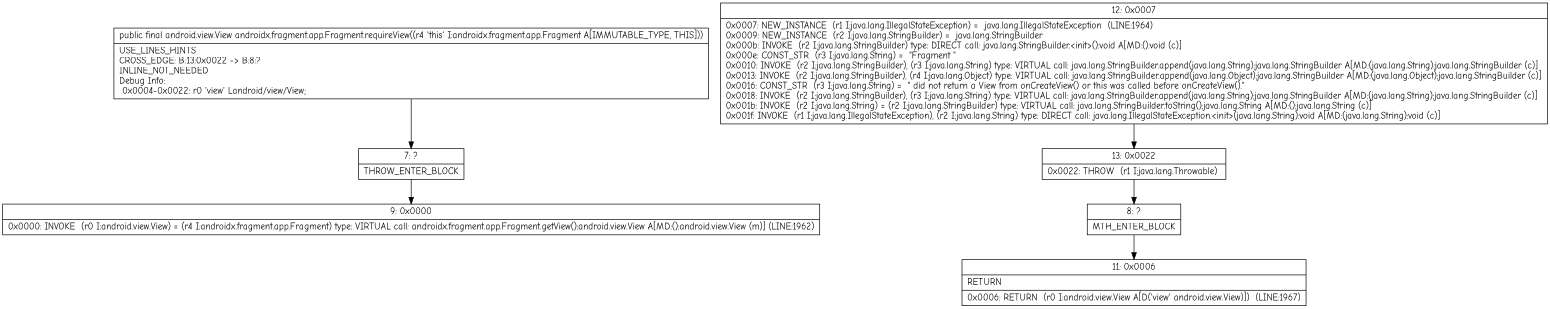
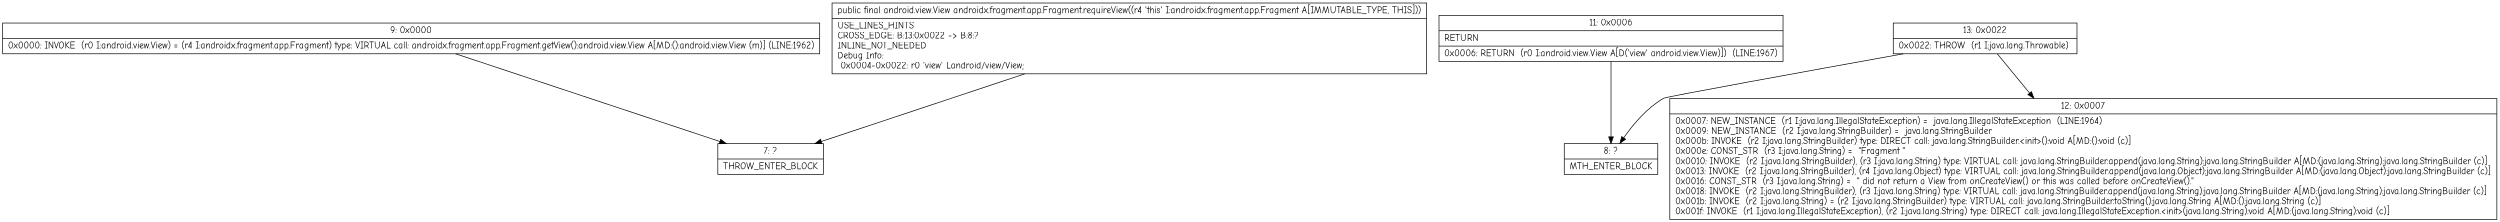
edge "12: 0x0007" -> "13: 0x0022": reversed
edge "7: ?" -> "9: 0x0000": reversed
edge "8: ?" -> "11: 0x0006": reversed
